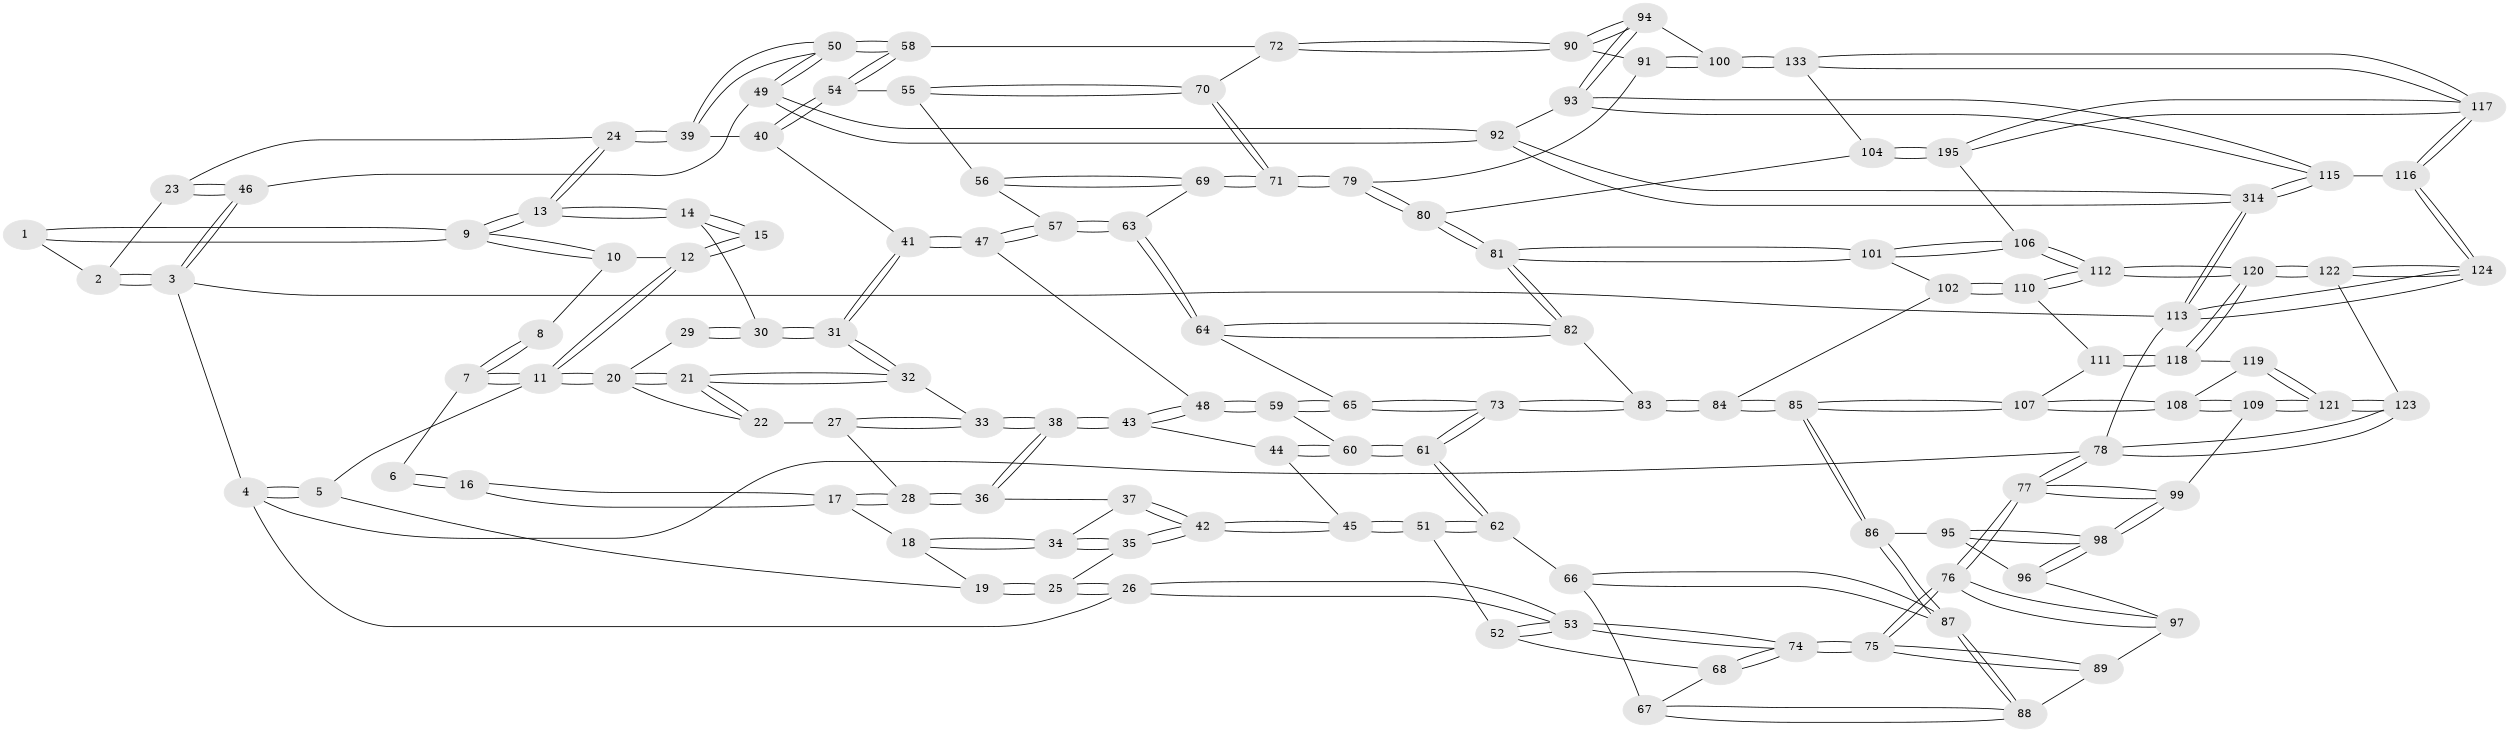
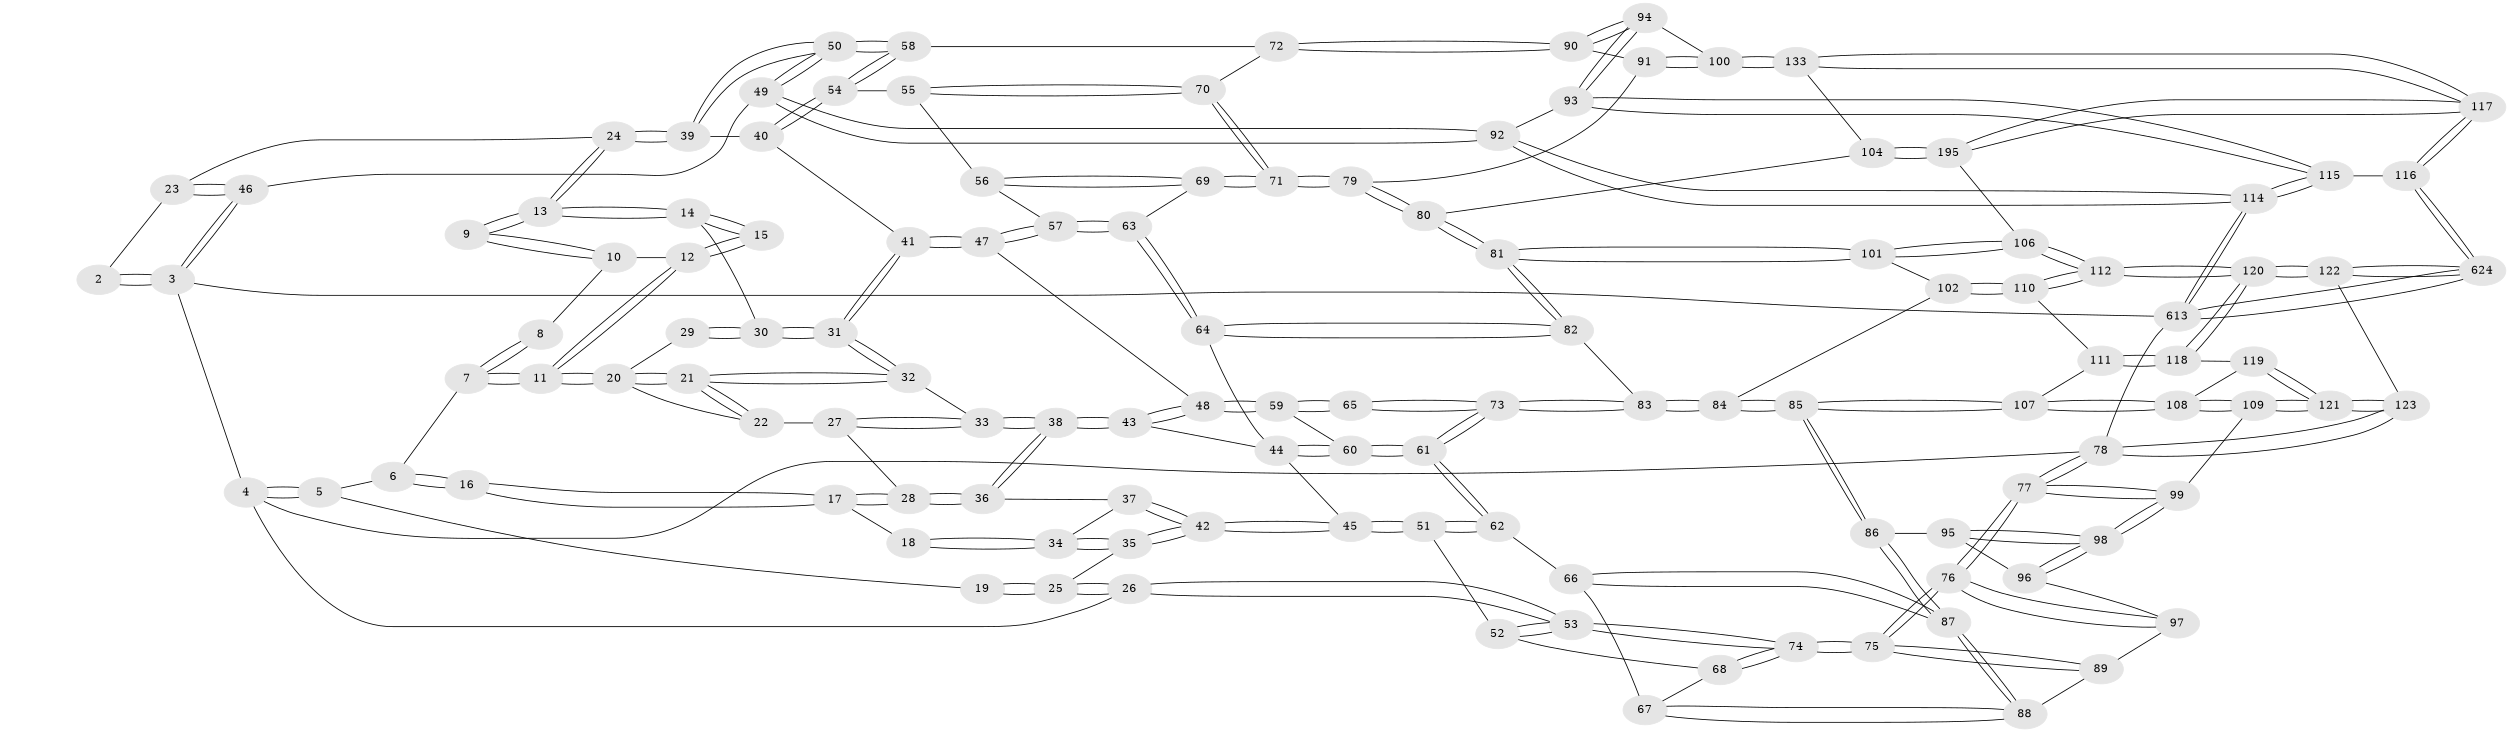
node "314": label "314" -> "114"
node "1": removed
node "124": label "124" -> "624"
node "113": label "113" -> "613"
edge "64" -- "65": now "64" -- "44"
edge "11" -- "5": now "6" -- "5"
edge "18" -- "19": removed
